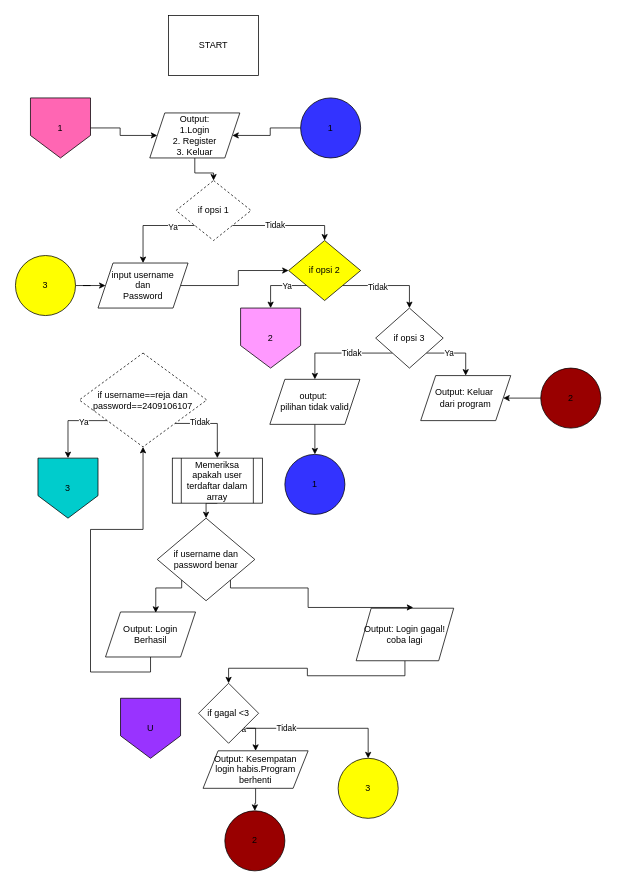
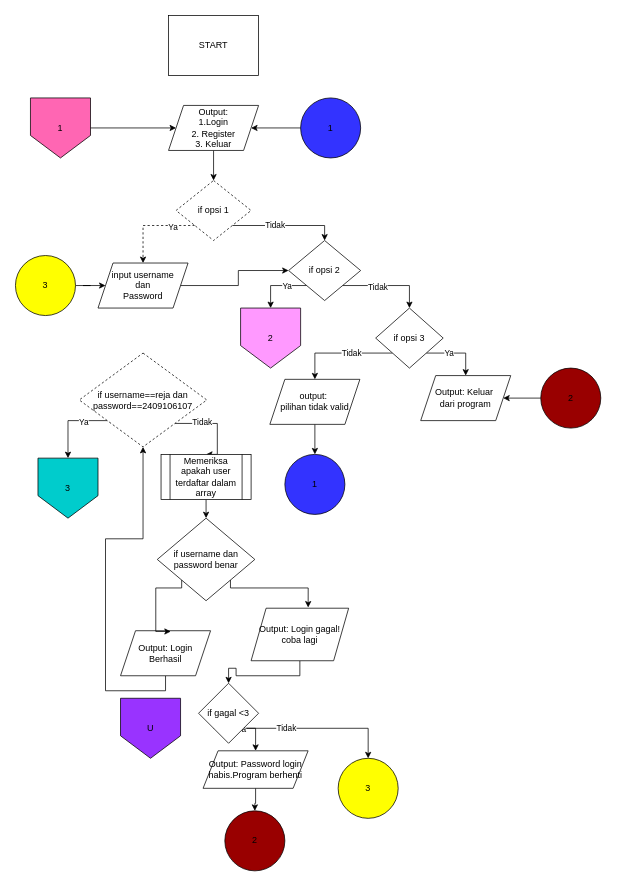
node "Output: 1.Login 2. Register 3. Keluar": moved (195, 135) -> (213, 128)
edge "if opsi 1" -> "input username dan Password": style solid -> dashed
node "if opsi 2": fillcolor #ffff00 -> #ffffff
node "Memeriksa apakah user terdaftar dalam array": moved (217, 480) -> (206, 477)
node "Output: Login Berhasil": moved (150, 634) -> (165, 653)
node "Output: Login gagal! coba lagi": moved (405, 634) -> (300, 634)
node "Output: Kesempatan login habis.Program berhenti": label "Output: Kesempatan login habis.Program berhenti" -> "Output: Password login habis.Program berhenti"
